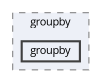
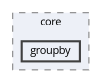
cluster "groupby": label "groupby" -> "core"
